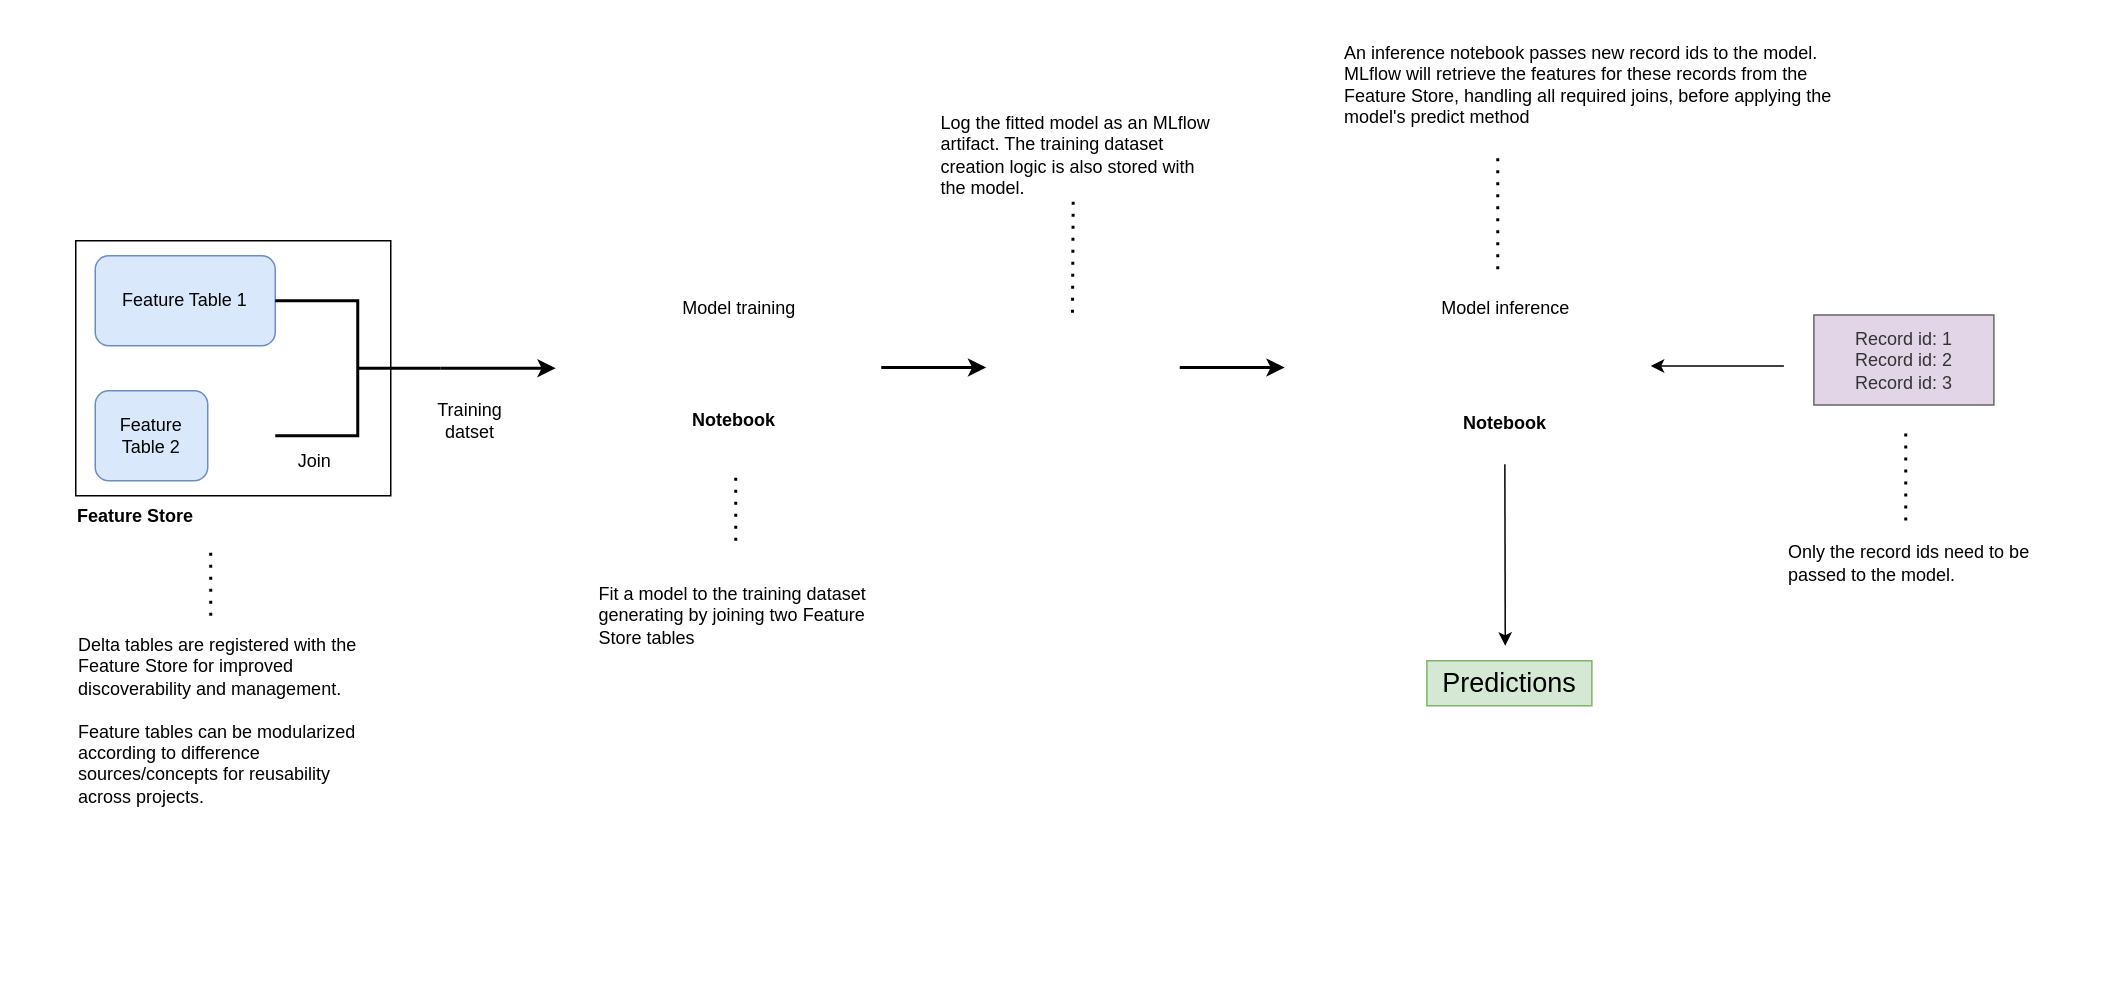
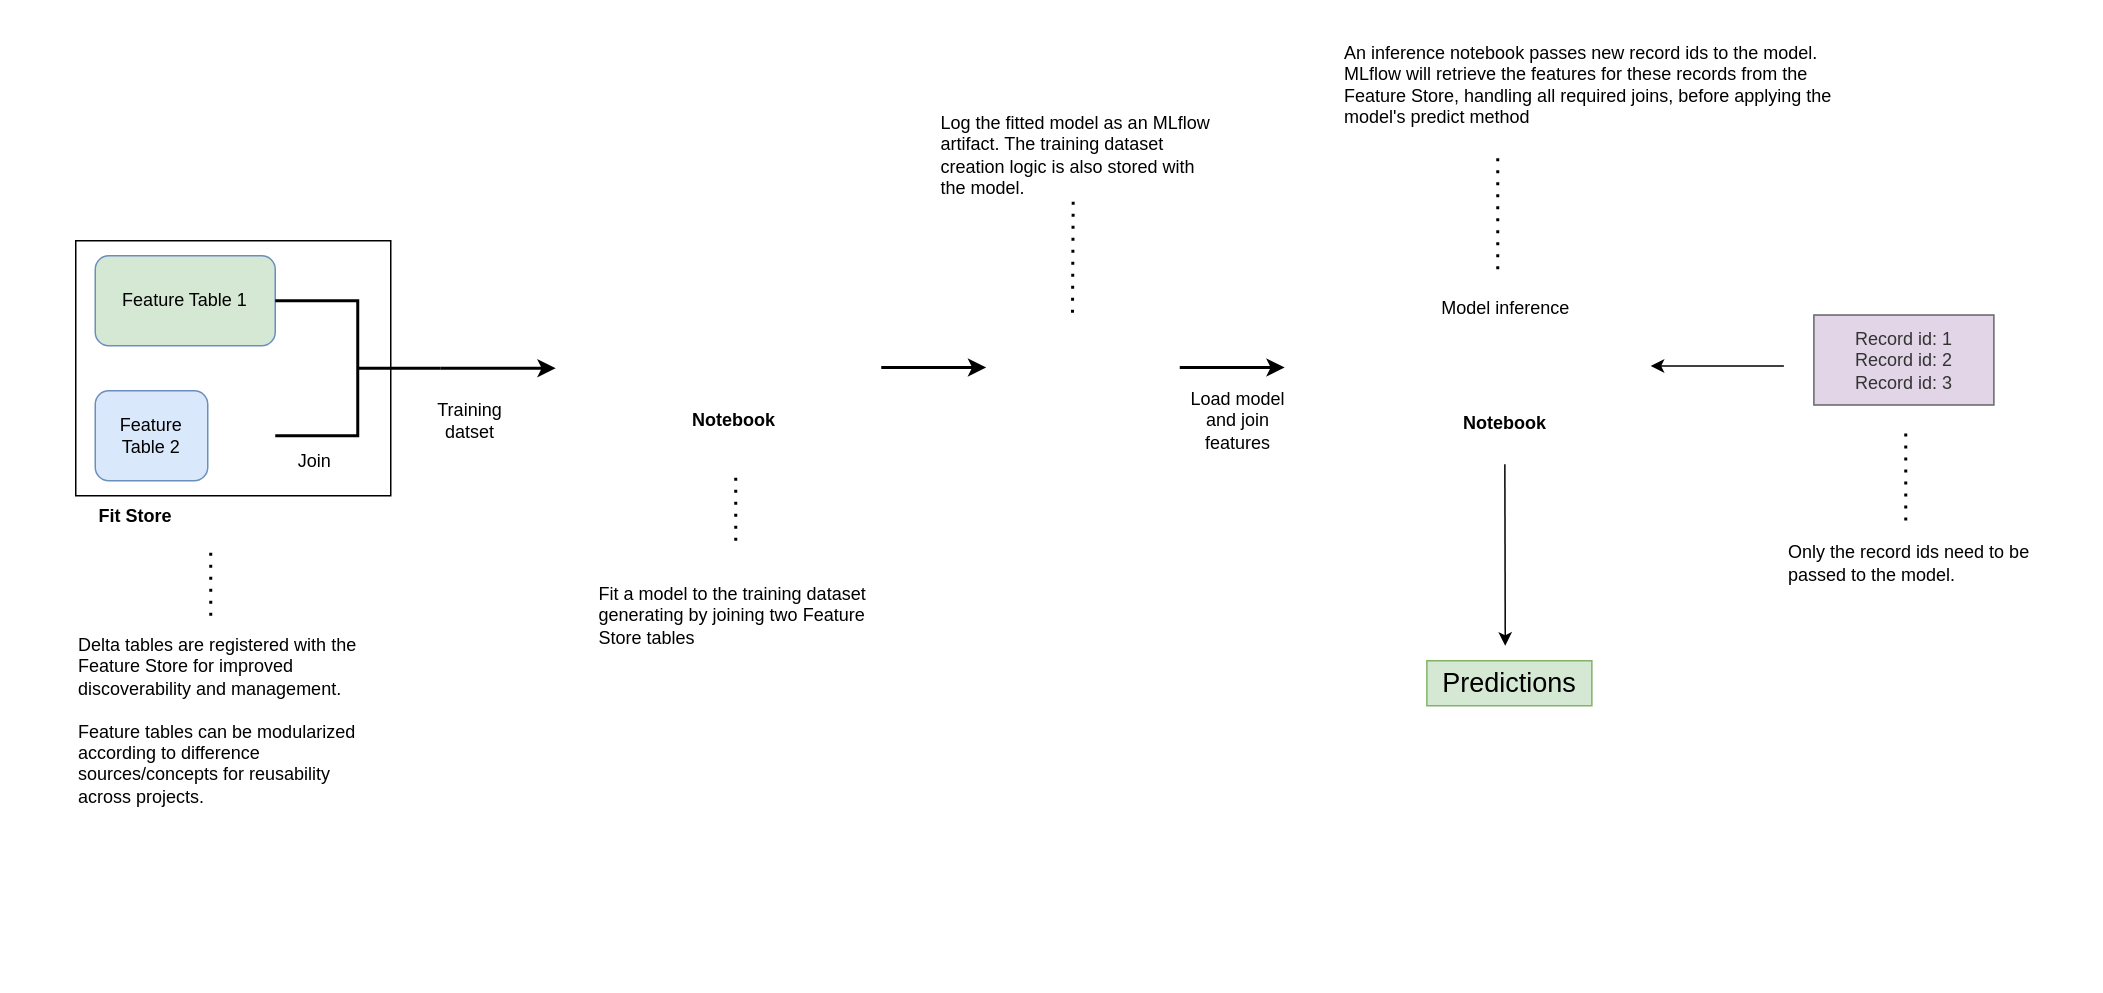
node "Feature Table 1": fillcolor #dae8fc -> #d5e8d4
node "Model training": removed
node "Load model and join features": added
node "Feature Store": label "Feature Store" -> "Fit Store"
